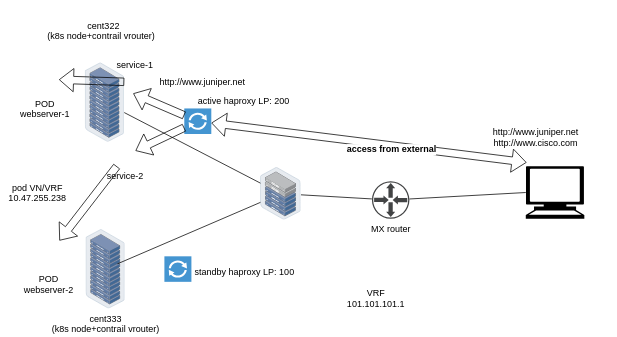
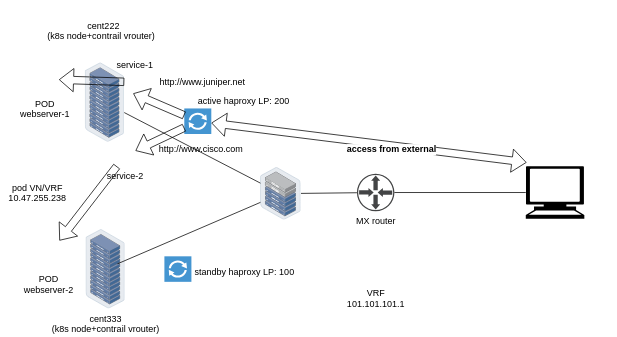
node "cent322 (k8s node+contrail vrouter)": label "cent322 (k8s node+contrail vrouter)" -> "cent222 (k8s node+contrail vrouter)"
node "http://www.juniper.net http://www.cisco.com": removed
node "http://www.cisco.com": added
node "MX router": moved (390, 200) -> (375, 192)
